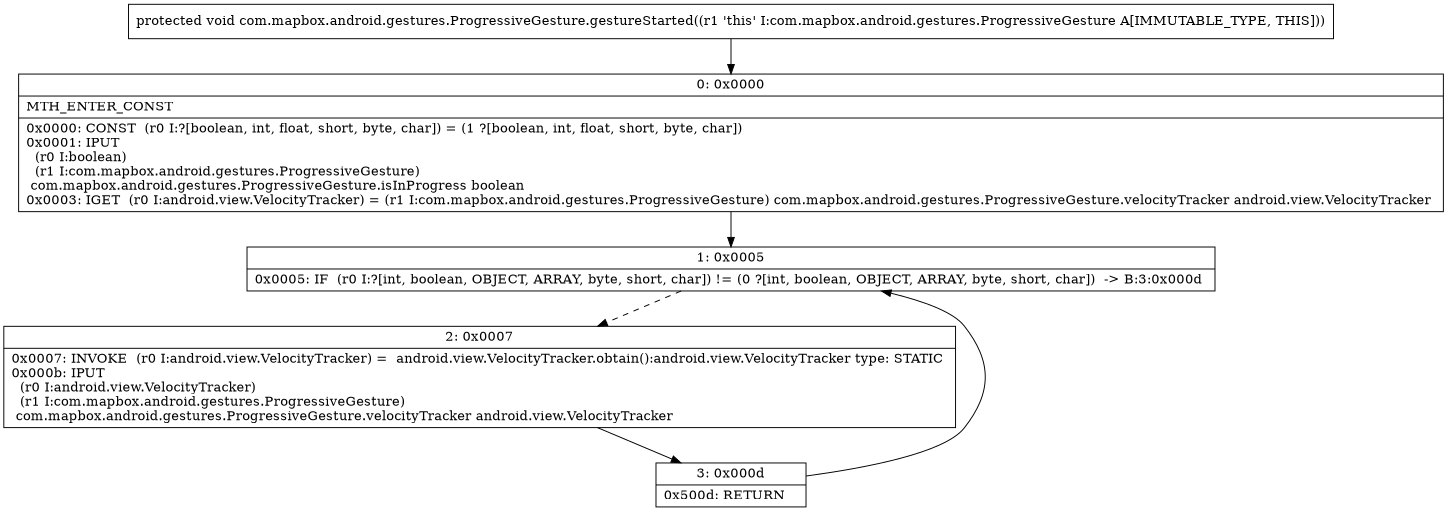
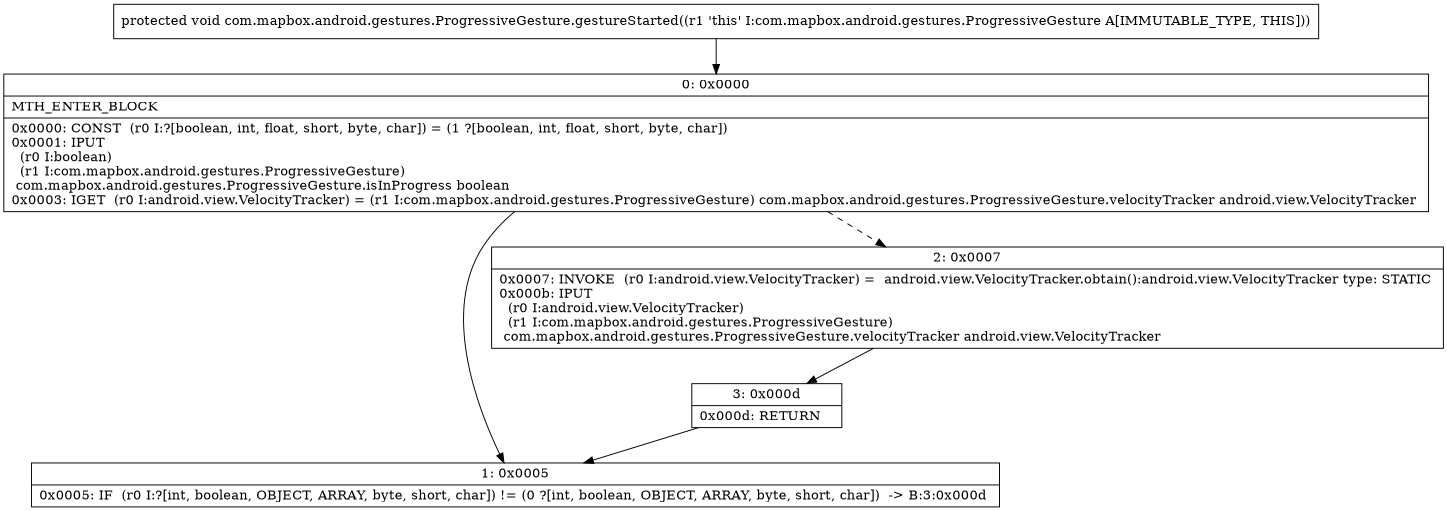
node "0: 0x0000": text "MTH_ENTER_CONST" -> "MTH_ENTER_BLOCK"
edge "1: 0x0005" -> "2: 0x0007": now "0: 0x0000" -> "2: 0x0007"
node "3: 0x000d": text "0x500d: RETURN" -> "0x000d: RETURN"
